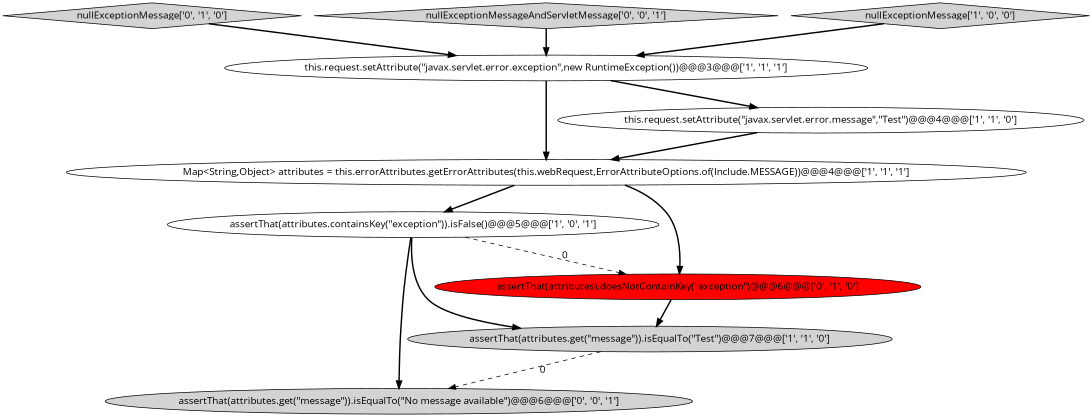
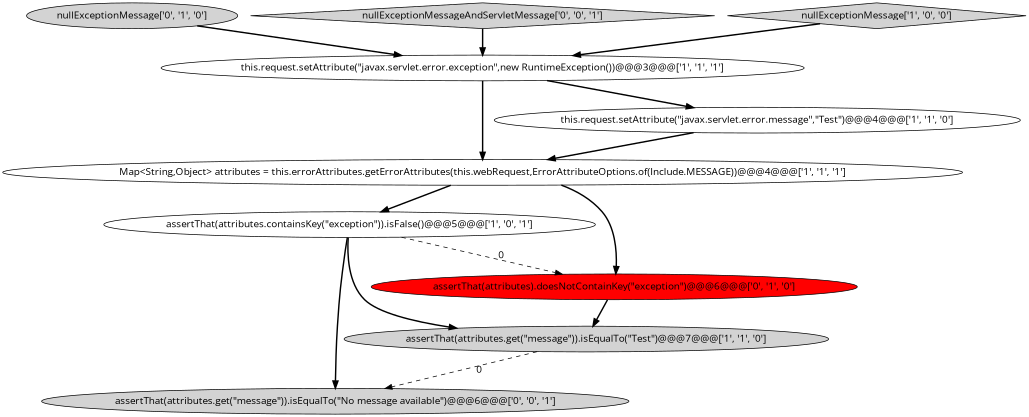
node "nullExceptionMessage['0', '1', '0']": shape diamond -> ellipse
